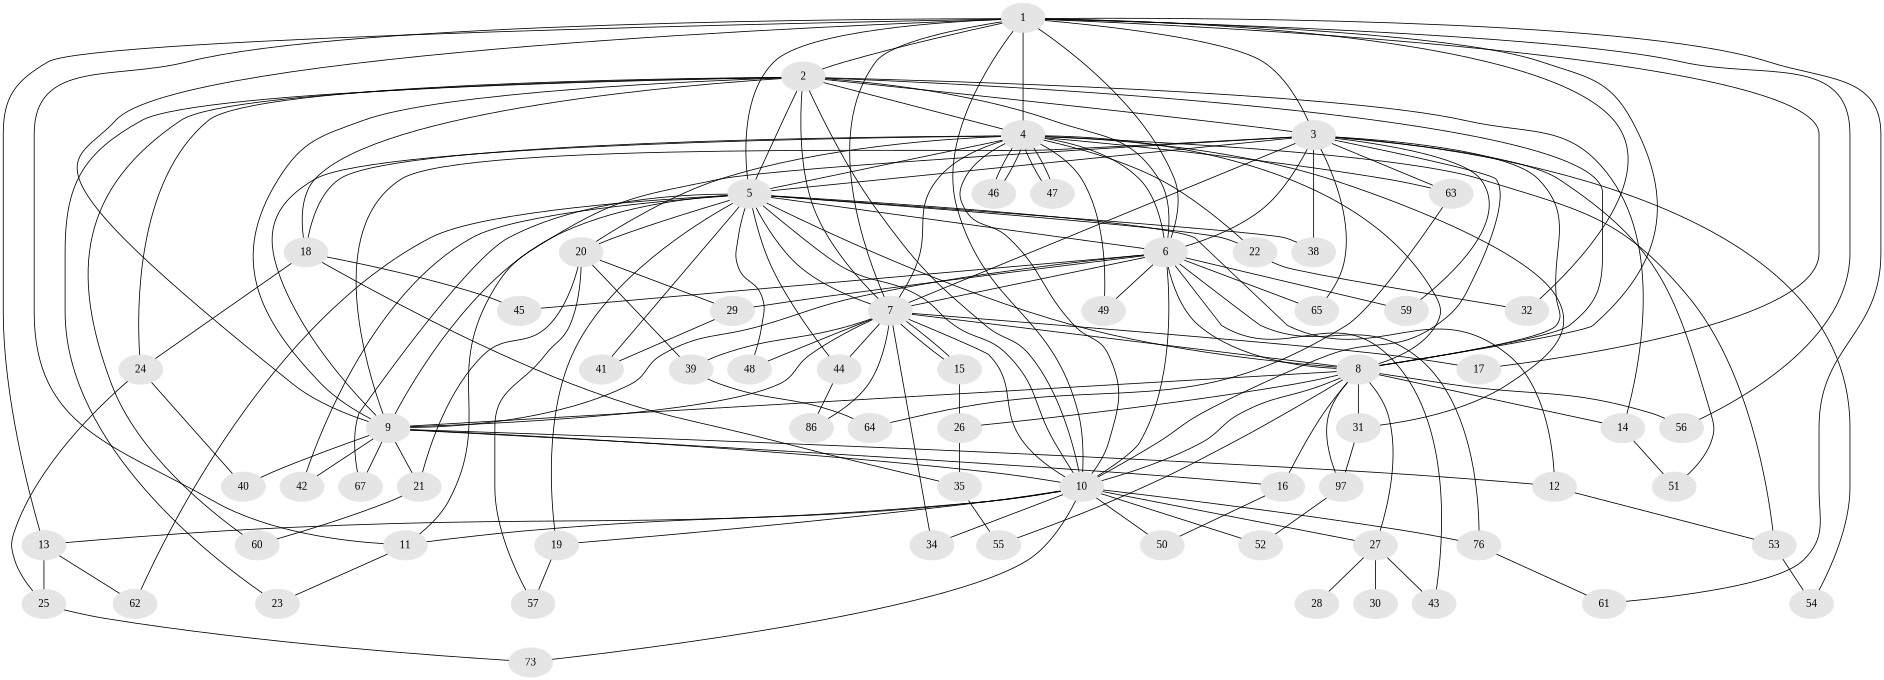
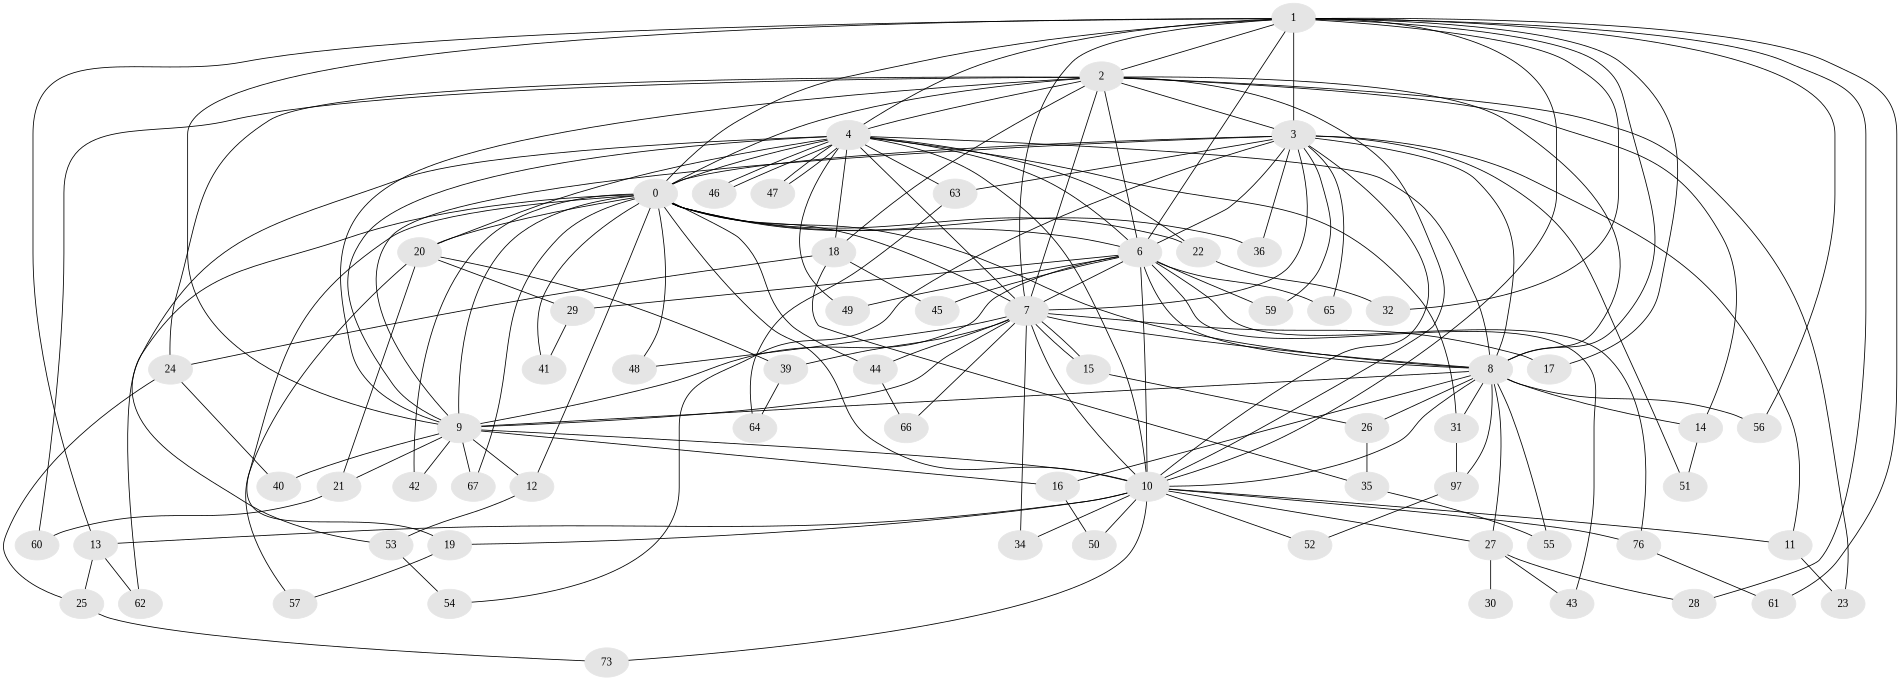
edge "1" -- "11": now "1" -- "28"
node "5": label "5" -> "0"
node "38": label "38" -> "36"
node "86": label "86" -> "66"
